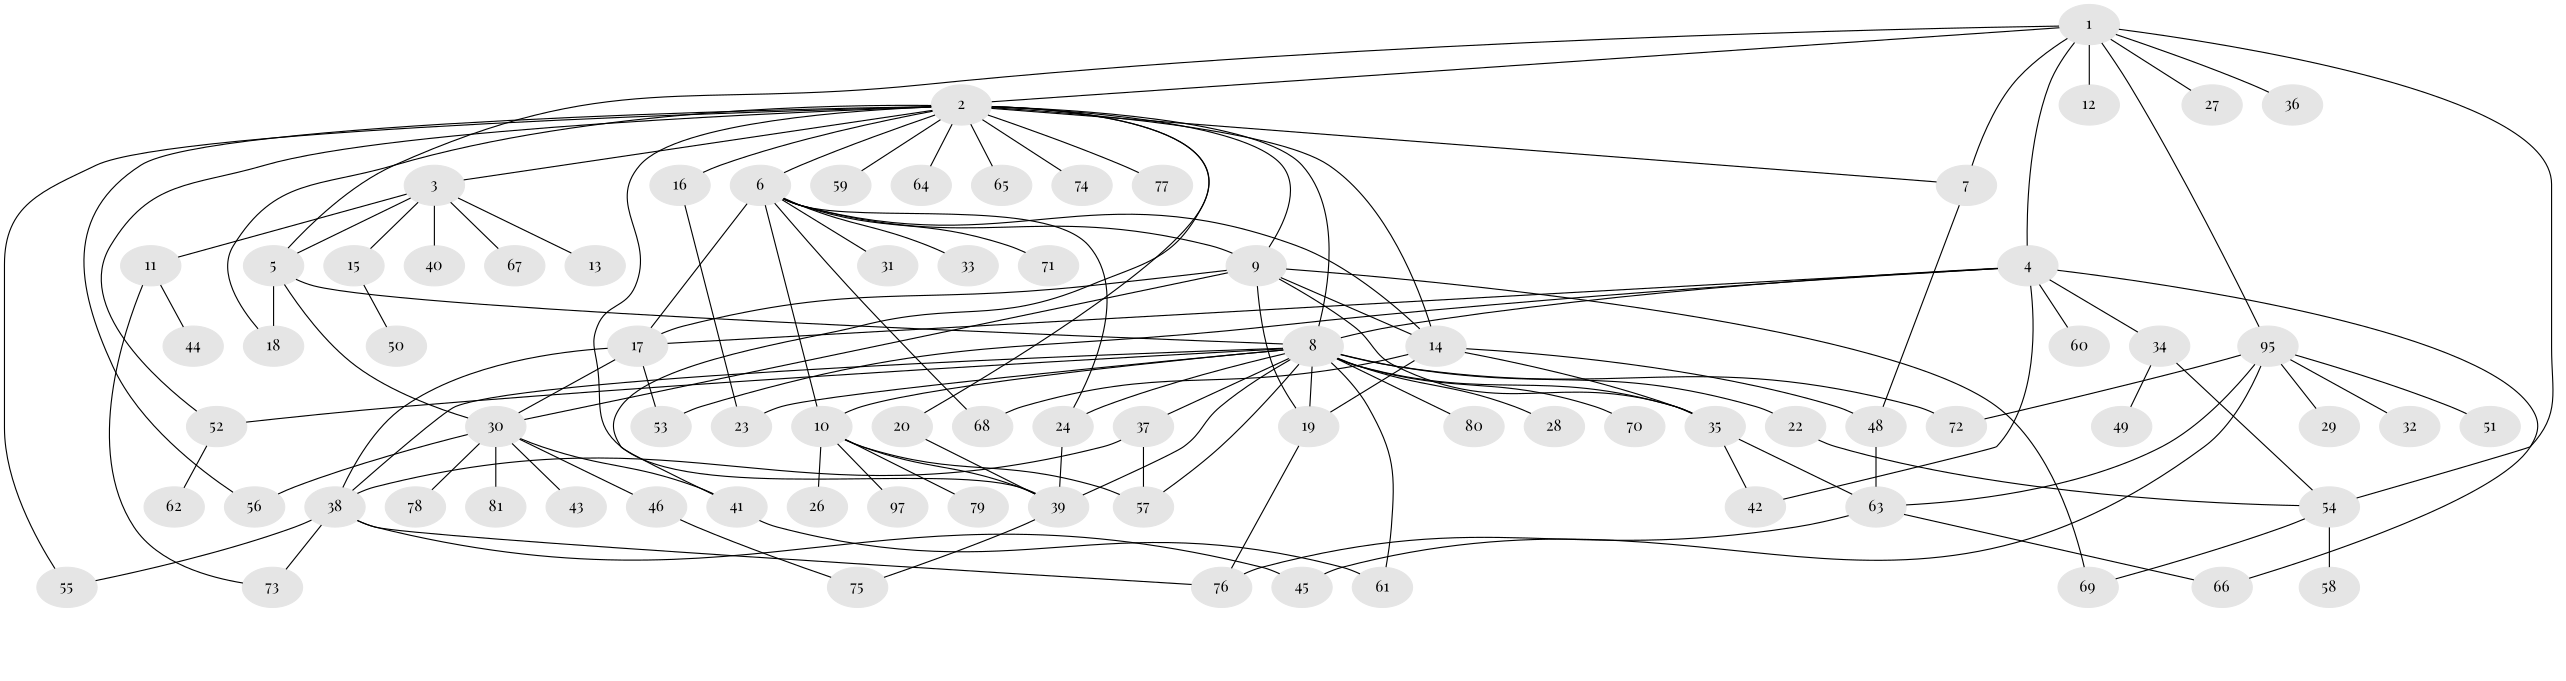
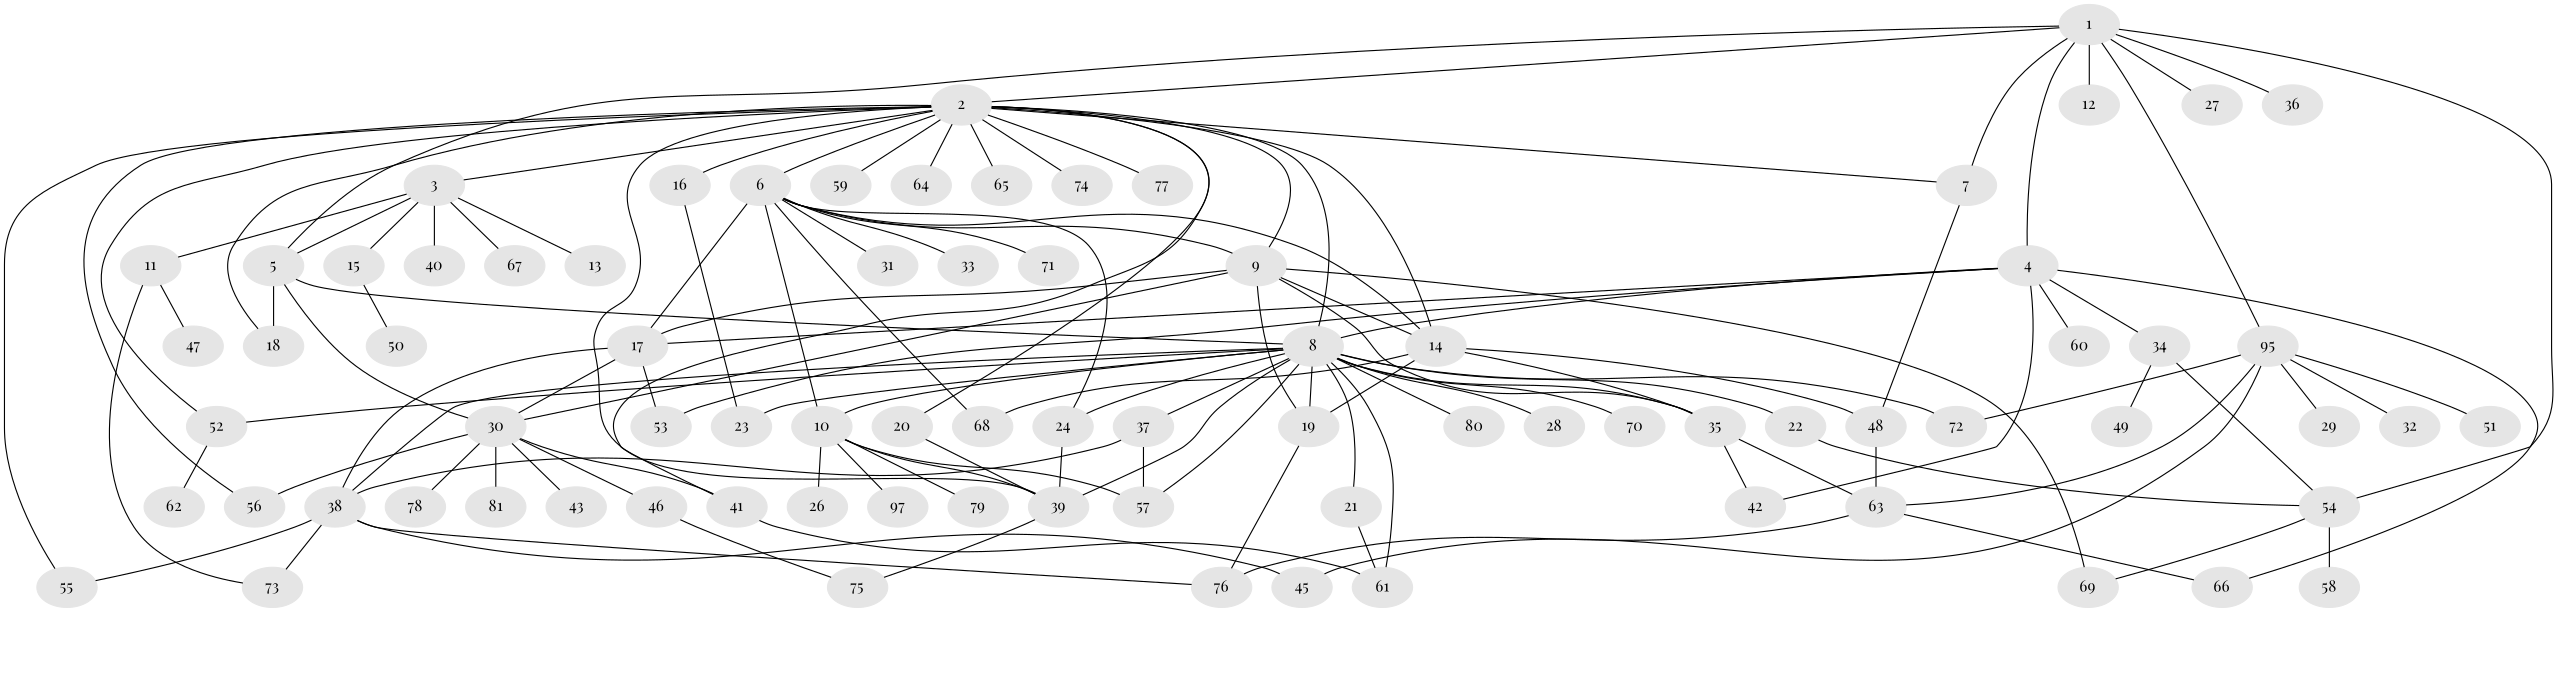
node "44": label "44" -> "47"
node "21": added
